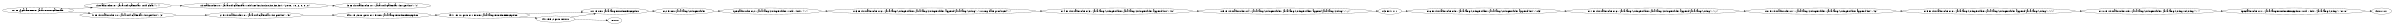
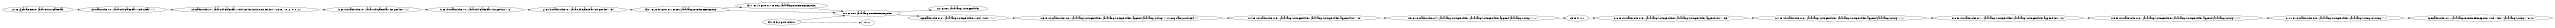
edge "$r2 = new java.lang.StringBuilder" -> "specialinvoke $r2.<java.lang.StringBuilder: void <init>()>()": now "$r1 = new java.lang.RuntimeException" -> "specialinvoke $r2.<java.lang.StringBuilder: void <init>()>()"
node "throw $r1": removed
edge "if i0 != 2000 goto $r1 = new java.lang.RuntimeException" -> "$r1 = new java.lang.RuntimeException": added
edge "r0 := @parameter0: java.return.Calendar" -> "i1 = virtualinvoke r0.<java.util.Calendar: int get(int)>(2)": now "i0 = virtualinvoke r0.<java.util.Calendar: int get(int)>(1)" -> "i1 = virtualinvoke r0.<java.util.Calendar: int get(int)>(2)"
edge "if i1 != 10 goto $r1 = new java.lang.RuntimeException" -> "if i1 == 2 goto return": removed
node "return": label "return" -> "throw"
